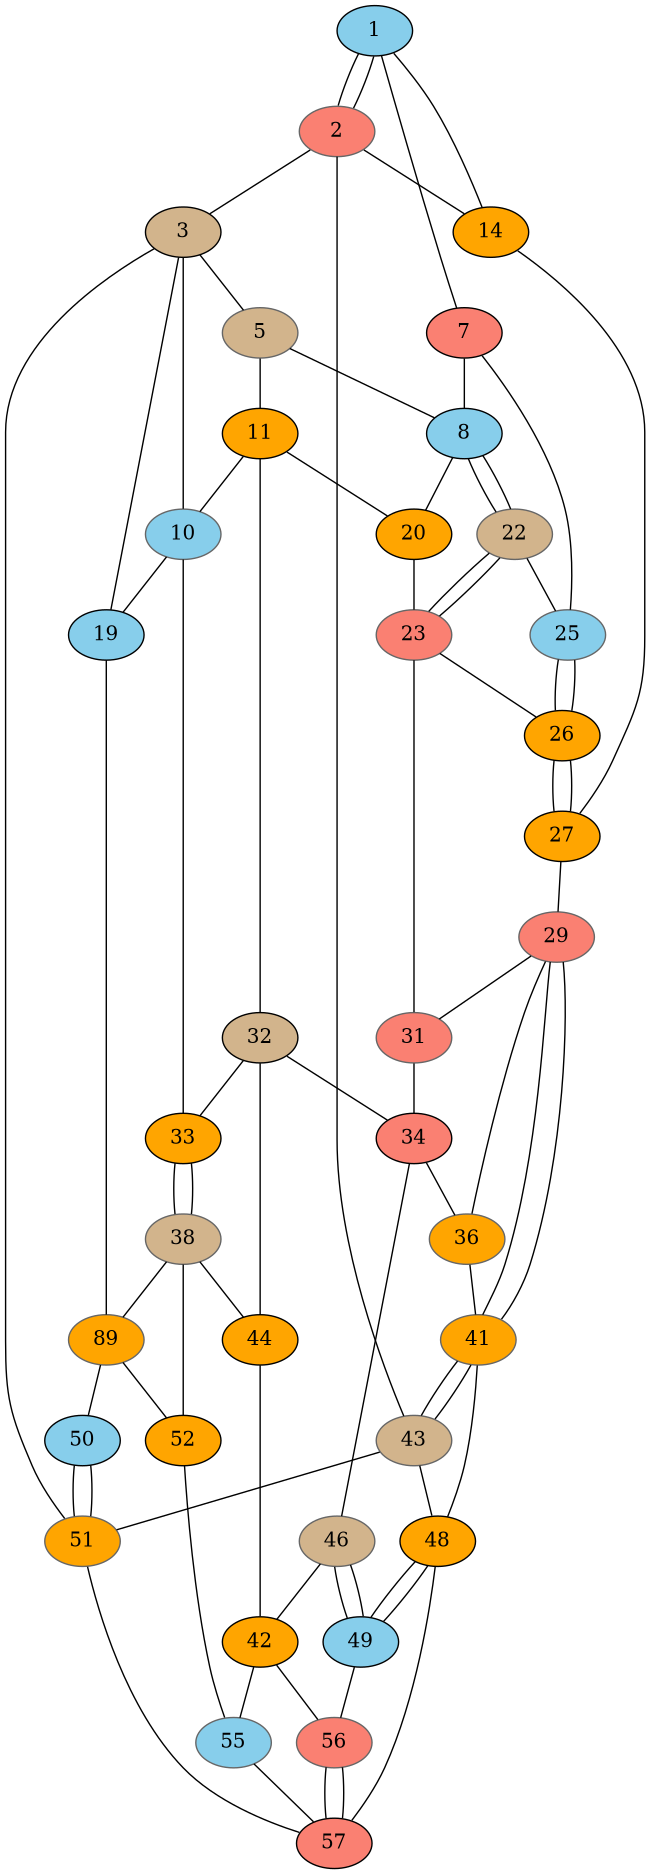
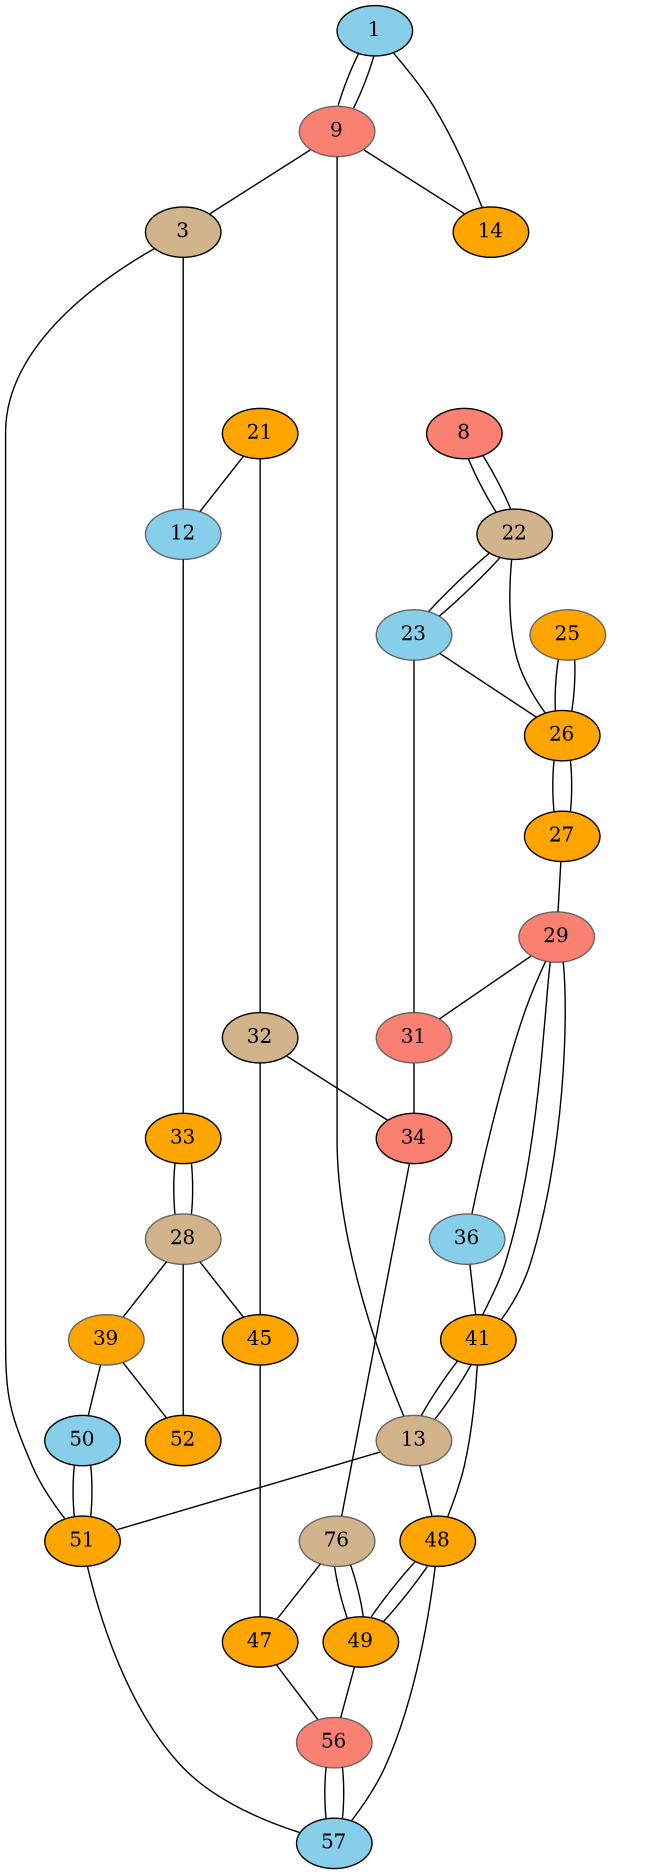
node "2": label "2" -> "9"
node "5": removed
node "7": removed
node "11": label "11" -> "21"
node "8": fillcolor skyblue -> salmon
edge "14" -- "27": removed
node "10": label "10" -> "12"
node "20": removed
node "22": color gray40 -> black
edge "22" -- "25": now "22" -- "26"
node "19": removed
node "23": fillcolor salmon -> skyblue
node "25": fillcolor skyblue -> orange
edge "32" -- "33": removed
edge "34" -- "36": removed
node "38": label "38" -> "28"
node "36": fillcolor orange -> skyblue
node "89": label "89" -> "39"
node "44": label "44" -> "45"
node "41": color gray40 -> black
node "43": label "43" -> "13"
node "51": color gray40 -> black
node "46": label "46" -> "76"
node "42": label "42" -> "47"
node "49": fillcolor skyblue -> orange
node "55": removed
node "57": fillcolor salmon -> skyblue
